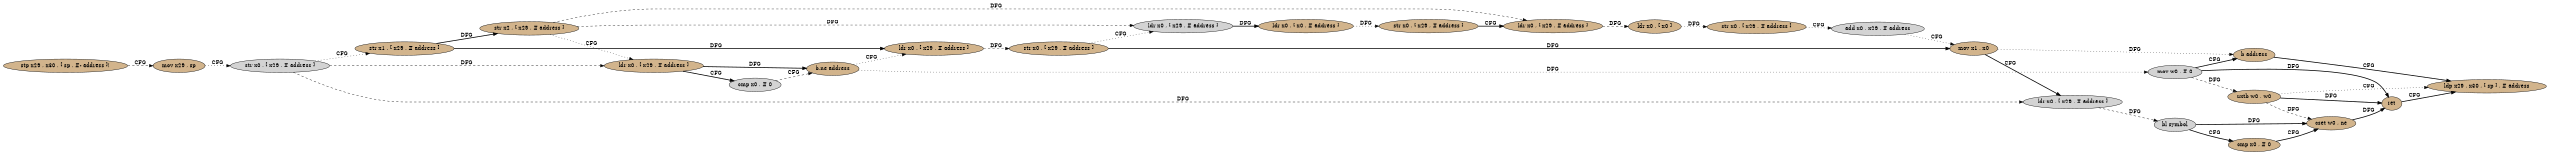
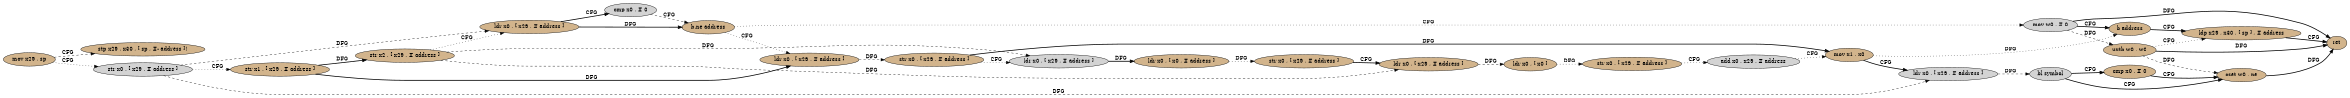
edge "stp x29 , x30 , [ sp , #- address ]!" -> "mov x29 , sp": reversed
edge "b.ne address" -> "mov w0 , # 0": label "DFG" -> "CFG"
edge "ret" -> "ldp x29 , x30 , [ sp ] , # address": reversed
edge "bl symbol" -> "cset w0 , ne": label "DFG" -> "CFG"
